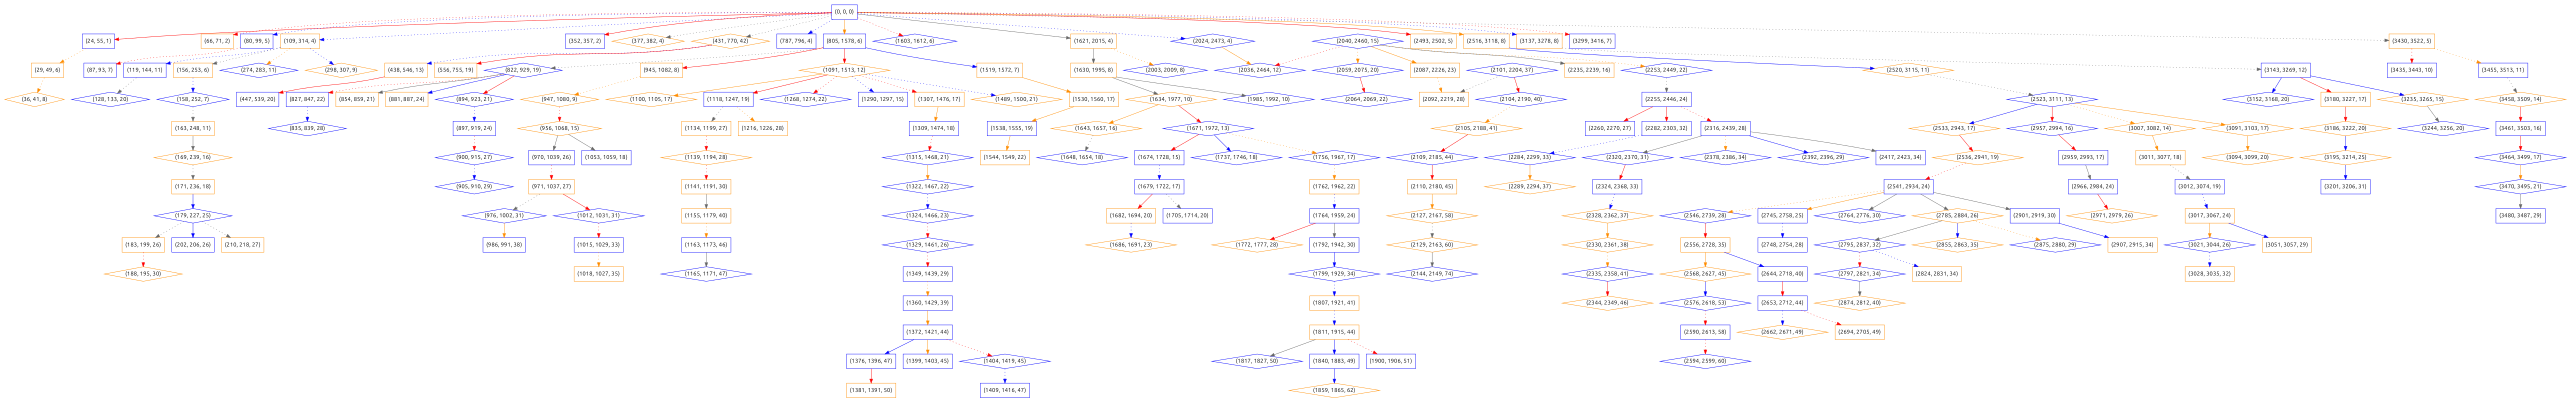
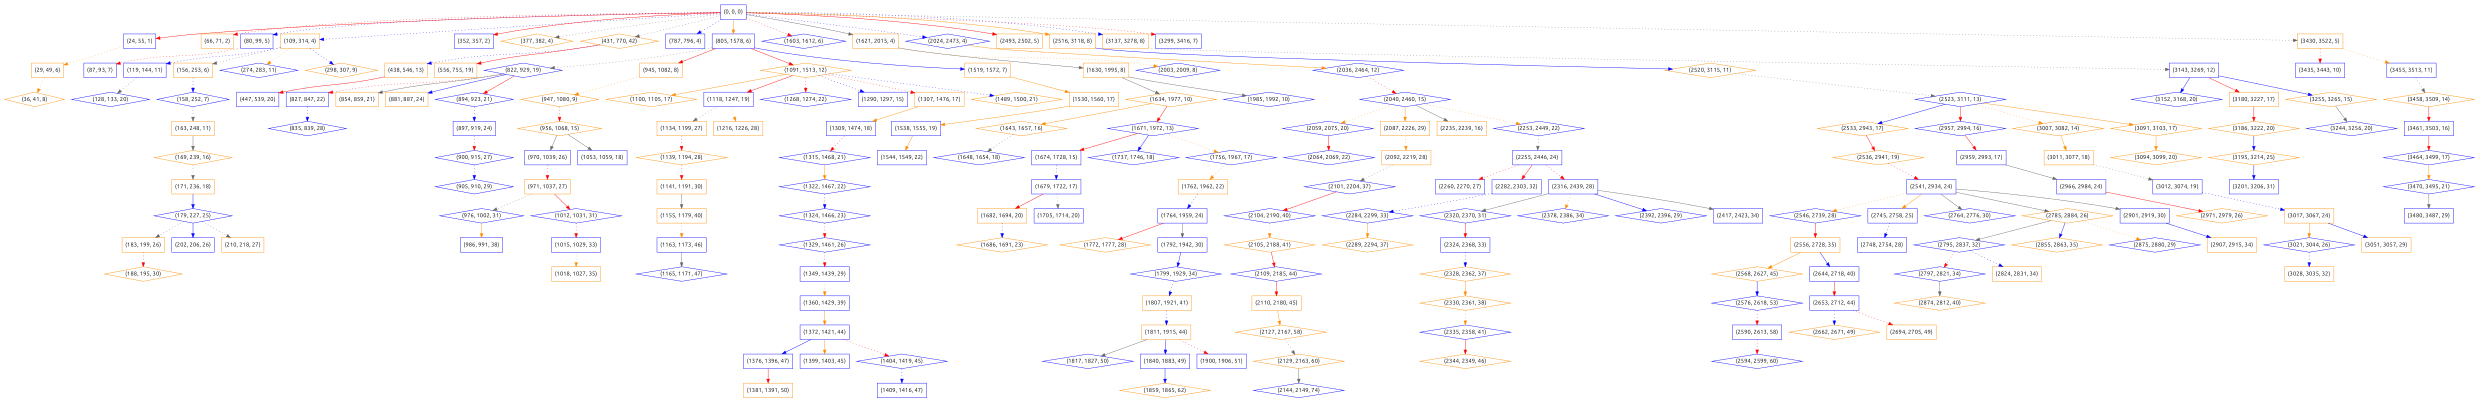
edge "(2040, 2460, 15)" -> "(2036, 2464, 12)": reversed
node "(2087, 2226, 23)": label "(2087, 2226, 23)" -> "(2087, 2226, 29)"
edge "(2101, 2204, 37)" -> "(2092, 2219, 28)": reversed
node "(3235, 3265, 15)": label "(3235, 3265, 15)" -> "(3255, 3265, 15)"
edge "(2255, 2446, 24)" -> "(2260, 2270, 27)": style solid -> dotted
node "(1544, 1549, 22)": color darkorange -> blue
